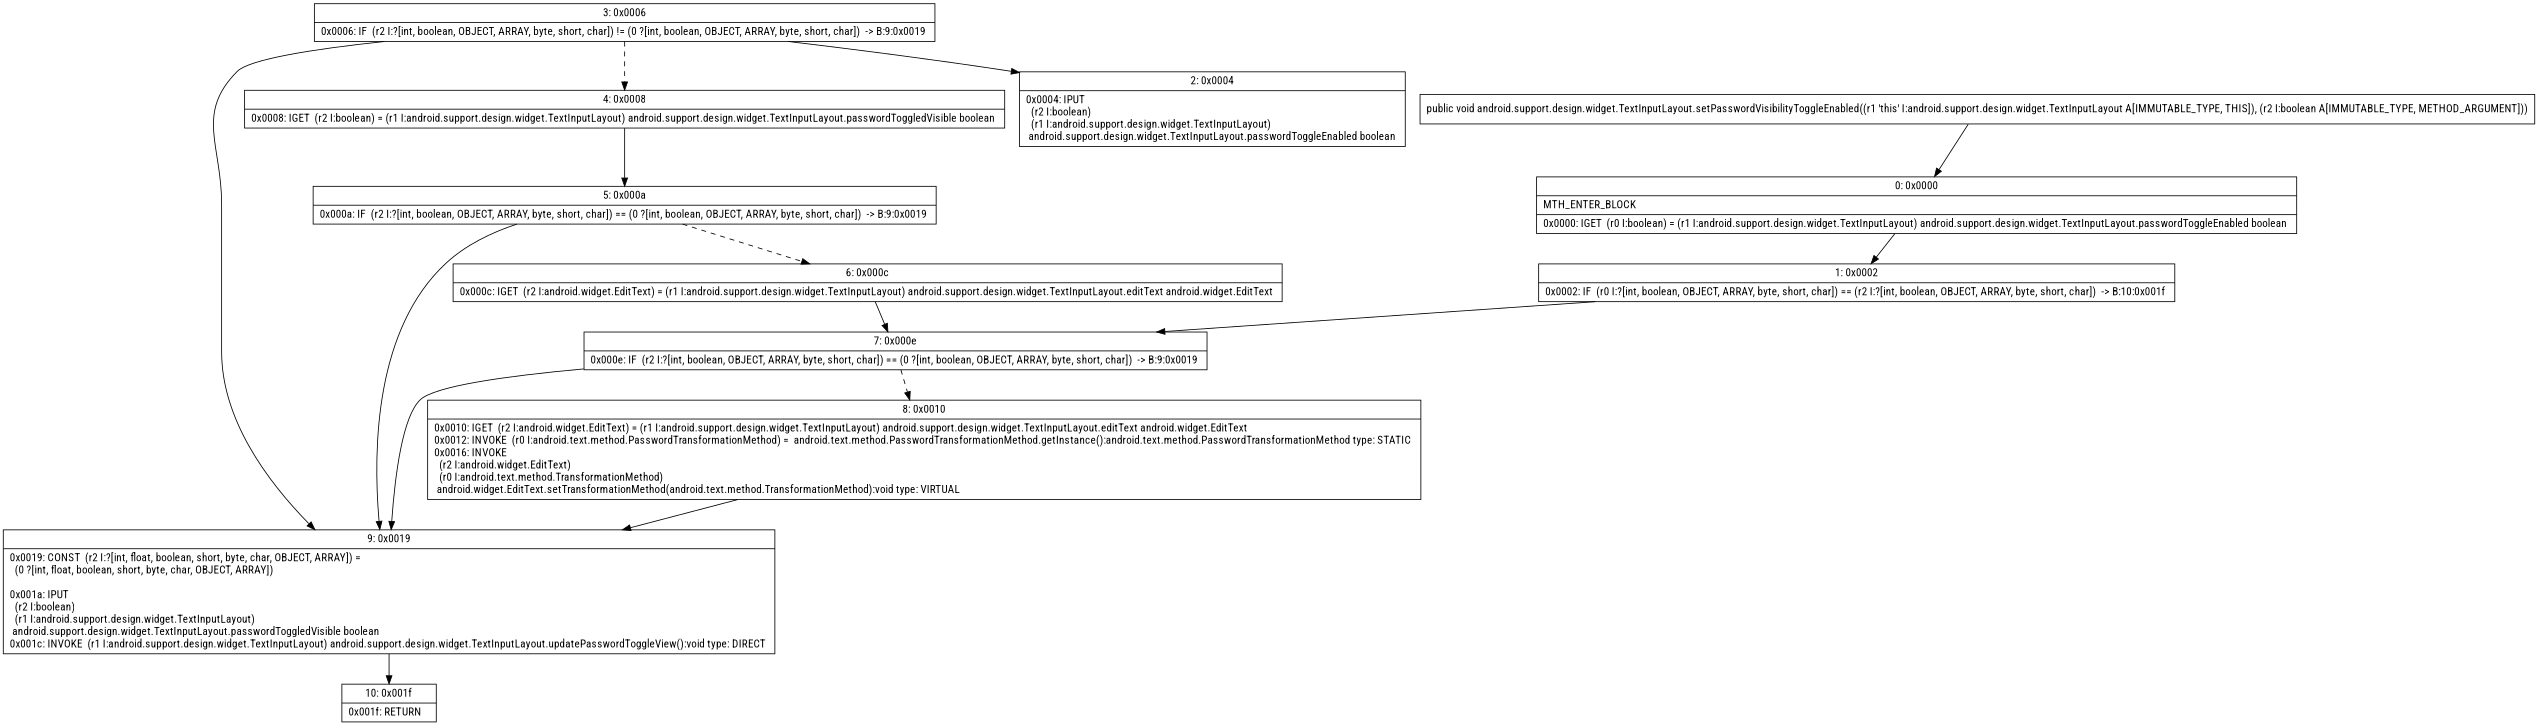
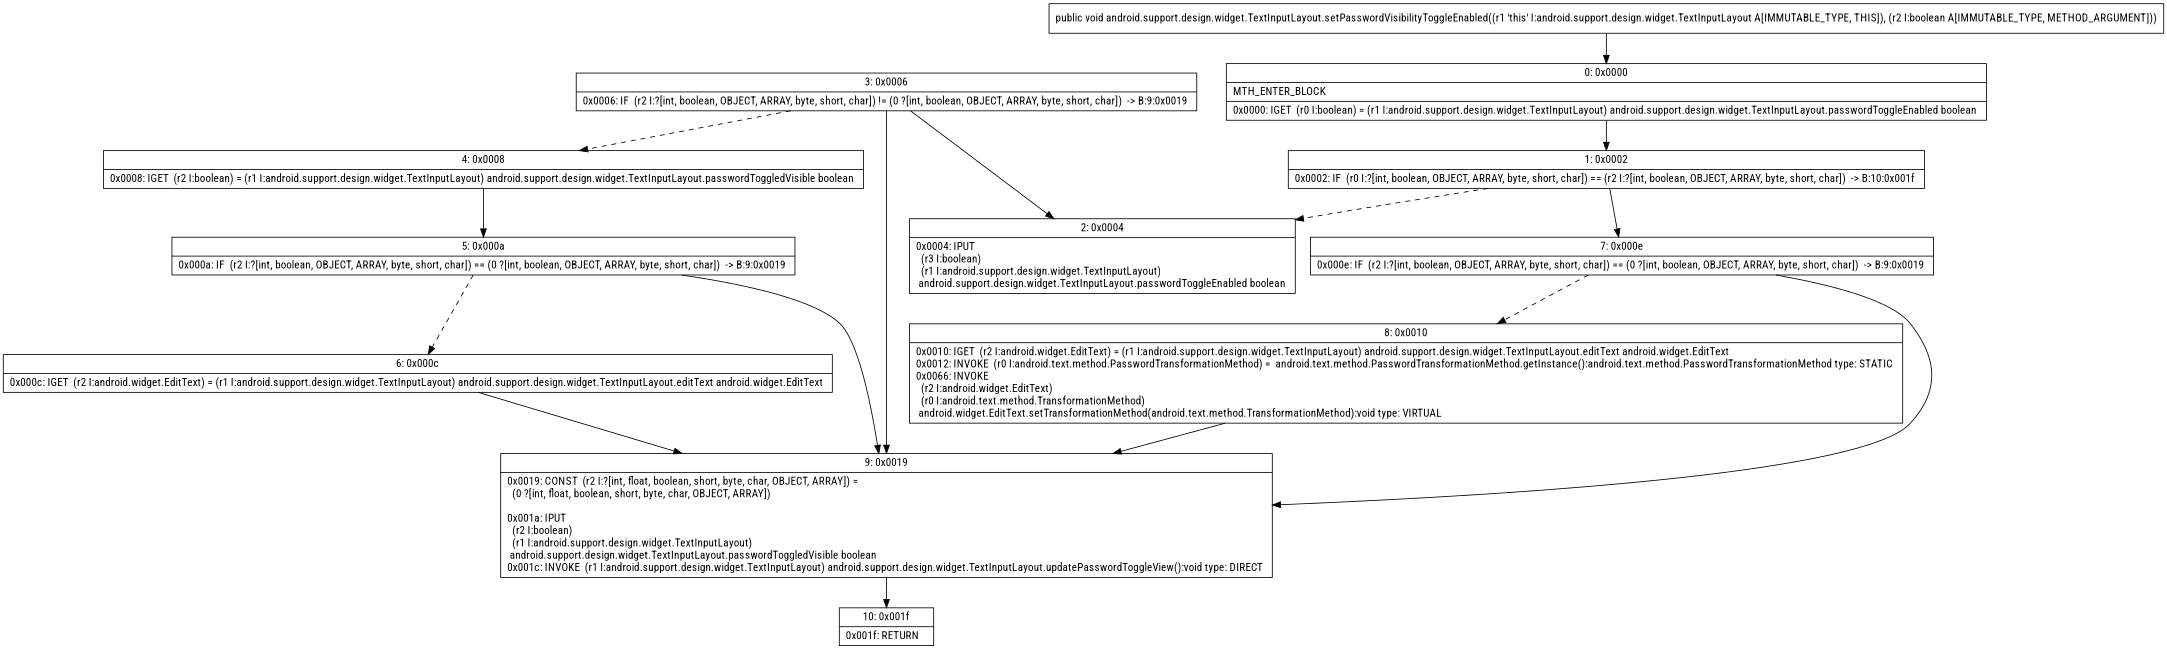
node "2: 0x0004": text "(r2 I:boolean)" -> "(r3 I:boolean)"
edge "1: 0x0002" -> "2: 0x0004": added
edge "6: 0x000c" -> "7: 0x000e": now "6: 0x000c" -> "9: 0x0019"
node "8: 0x0010": text "0x0016: INVOKE" -> "0x0066: INVOKE"
